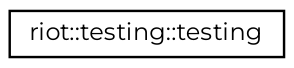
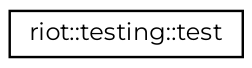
node "riot::testing::testing": label "riot::testing::testing" -> "riot::testing::test"
